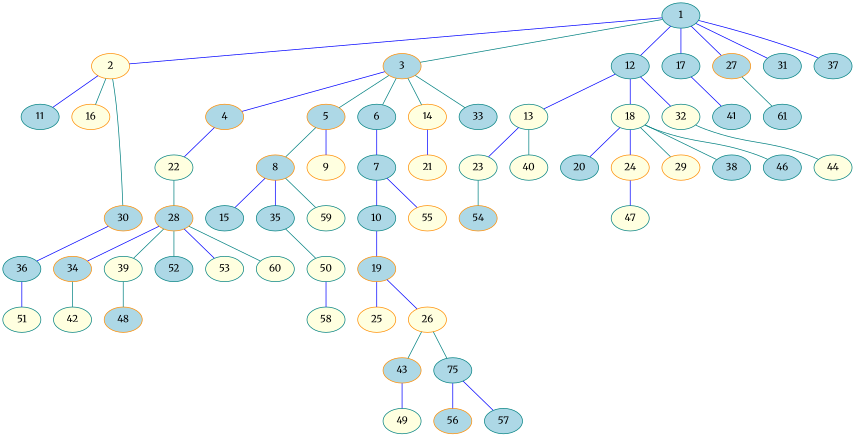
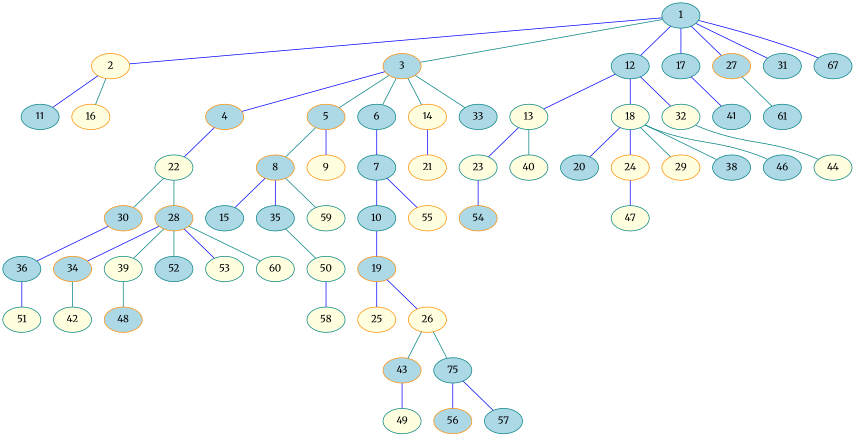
node "37": label "37" -> "67"
edge "2" -- "30": now "22" -- "30"
edge "23" -- "54": color teal -> blue
